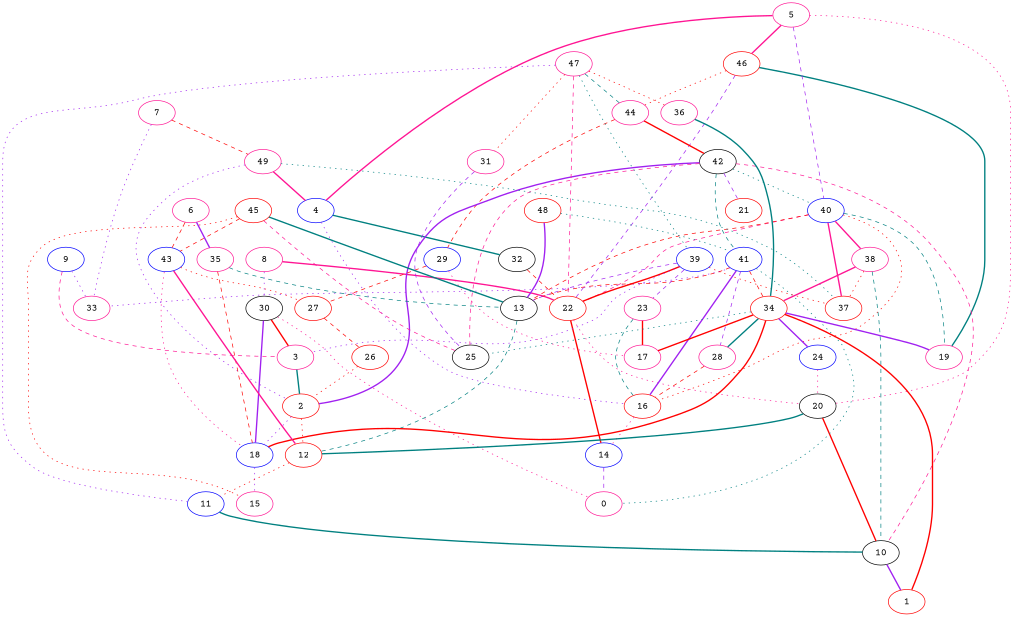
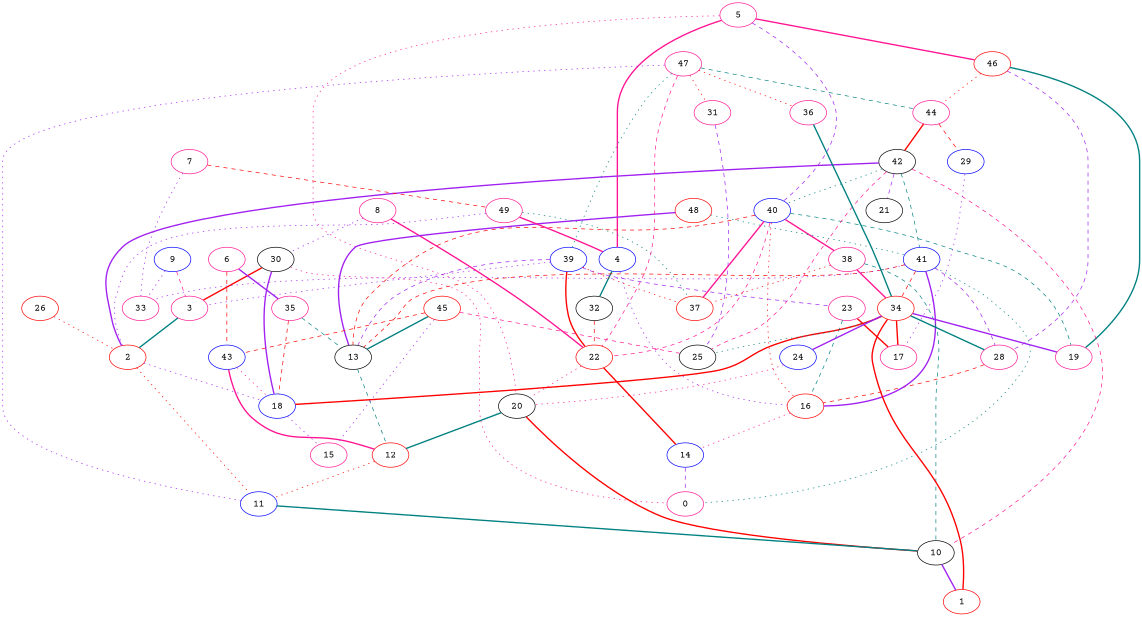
edge "46" -- "22": now "46" -- "28"
node "21": color red -> black
node "27": removed
edge "29" -- "17": color deeppink -> purple
edge "45" -- "15": color red -> purple
edge "2" -- "12": now "2" -- "11"
